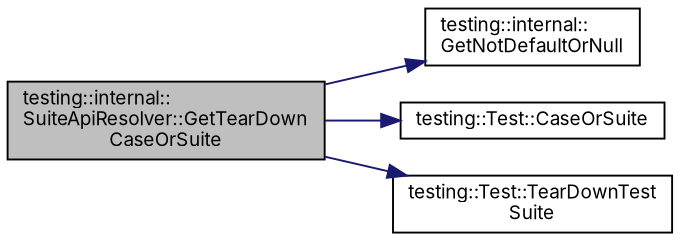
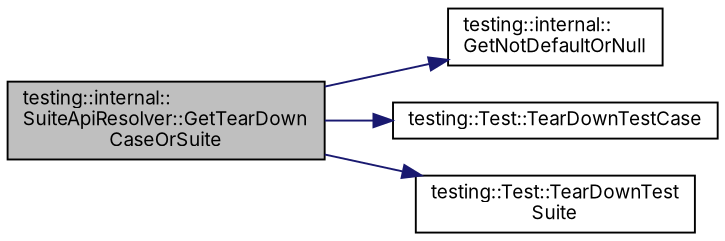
node "testing::Test::CaseOrSuite": label "testing::Test::CaseOrSuite" -> "testing::Test::TearDownTestCase"
